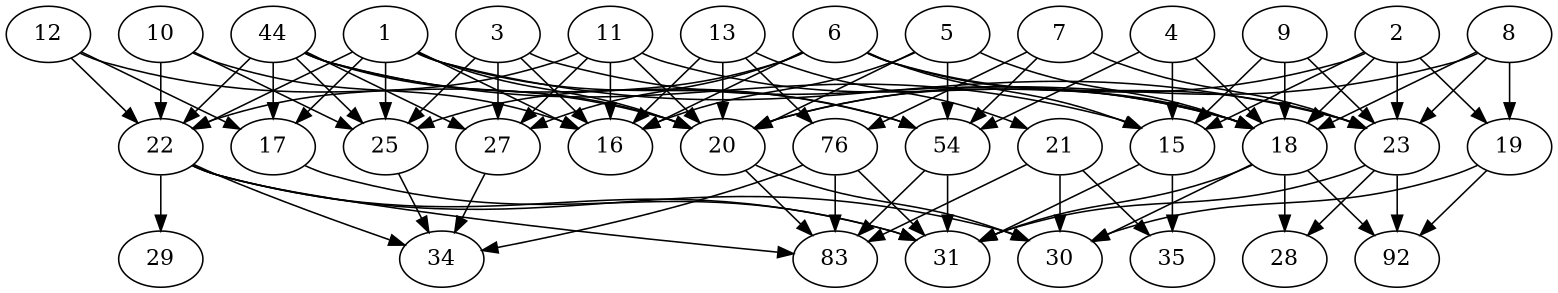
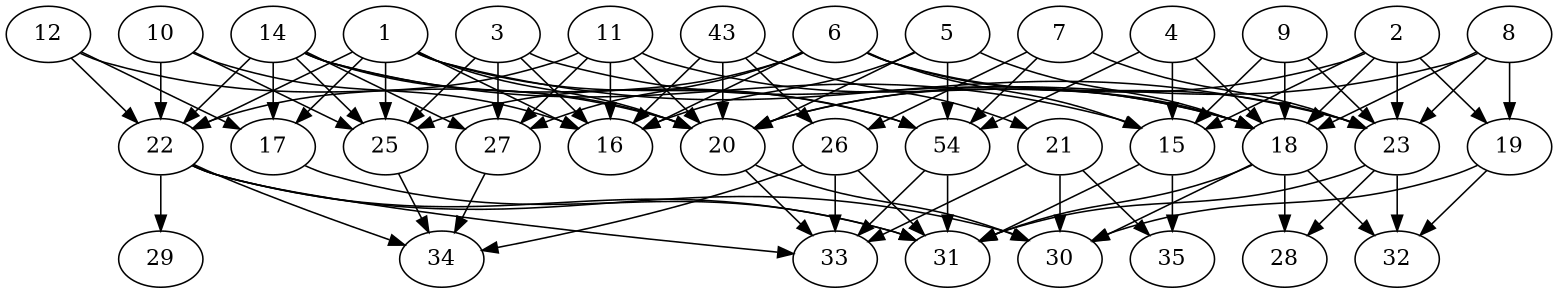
node "44": label "44" -> "14"
node "13": label "13" -> "43"
node "76": label "76" -> "26"
node "83": label "83" -> "33"
node "92": label "92" -> "32"
